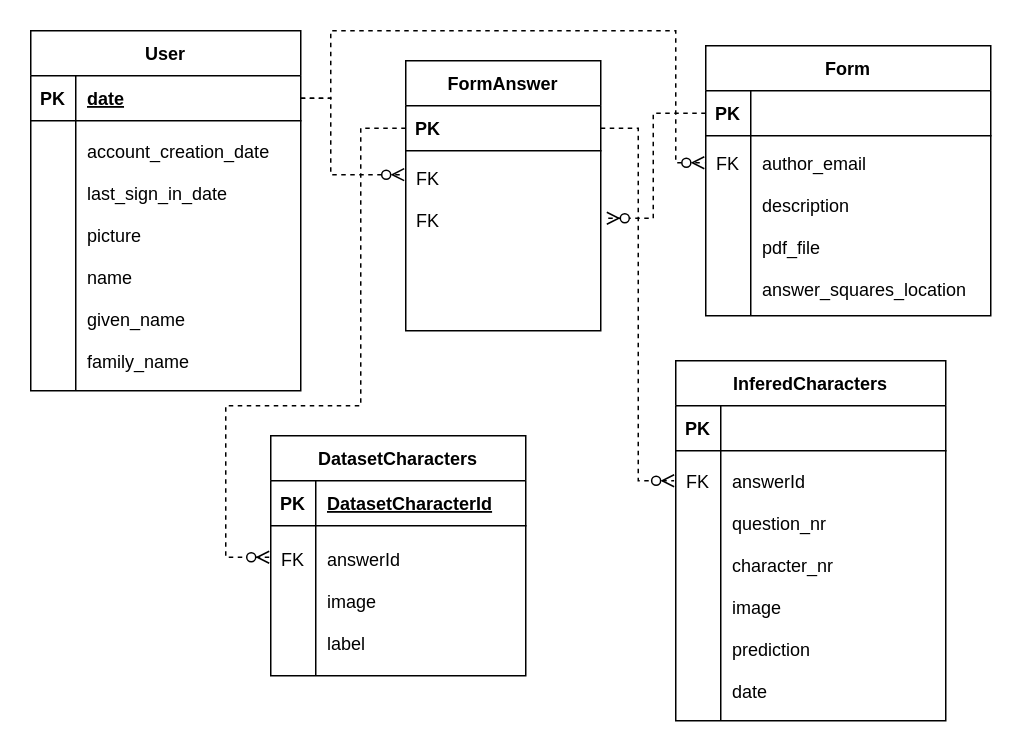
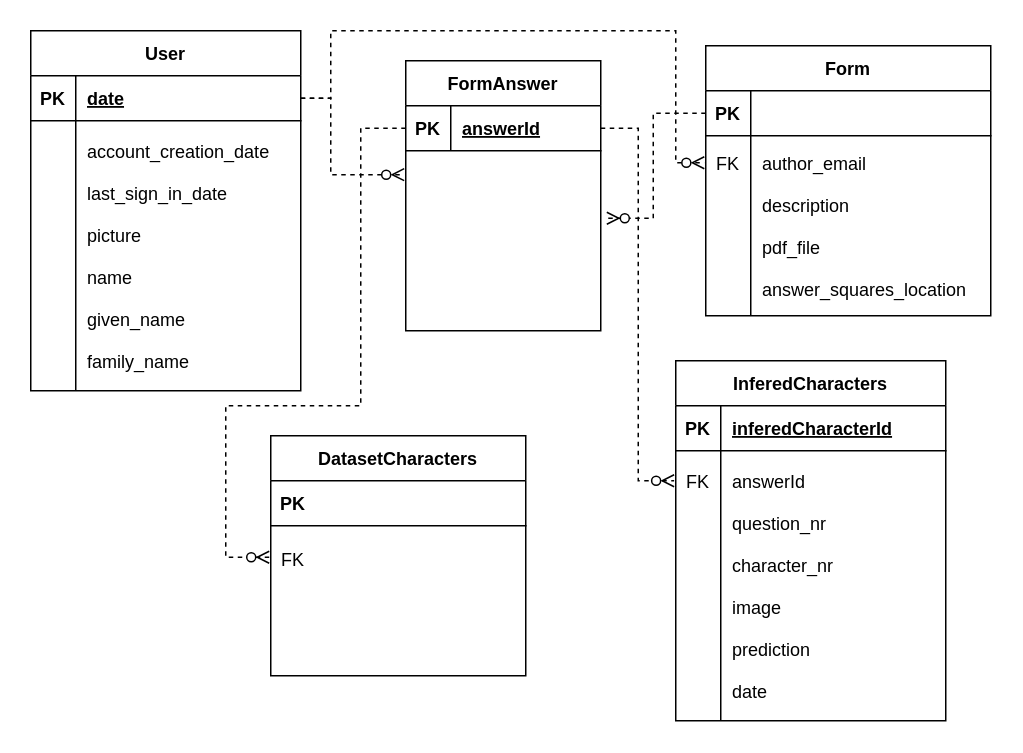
node "answerId": added
node "FK FK": removed
node "inferedCharacterId": added
node "DatasetCharacterId": removed
node "answerId image label": removed
